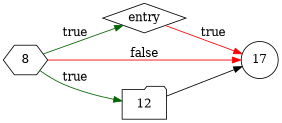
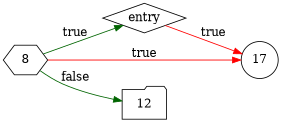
edge "8" -> "17": label "false" -> "true"
edge "8" -> "12": label "true" -> "false"
edge "12" -> "17": removed
